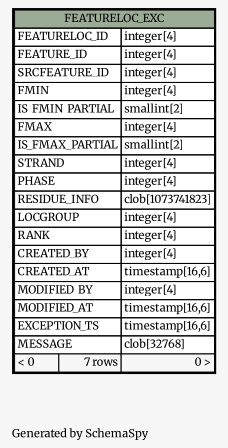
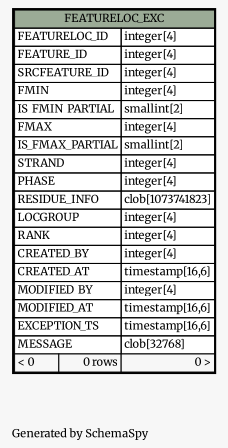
node "FEATURELOC_EXC": text "7 rows" -> "0 rows"
